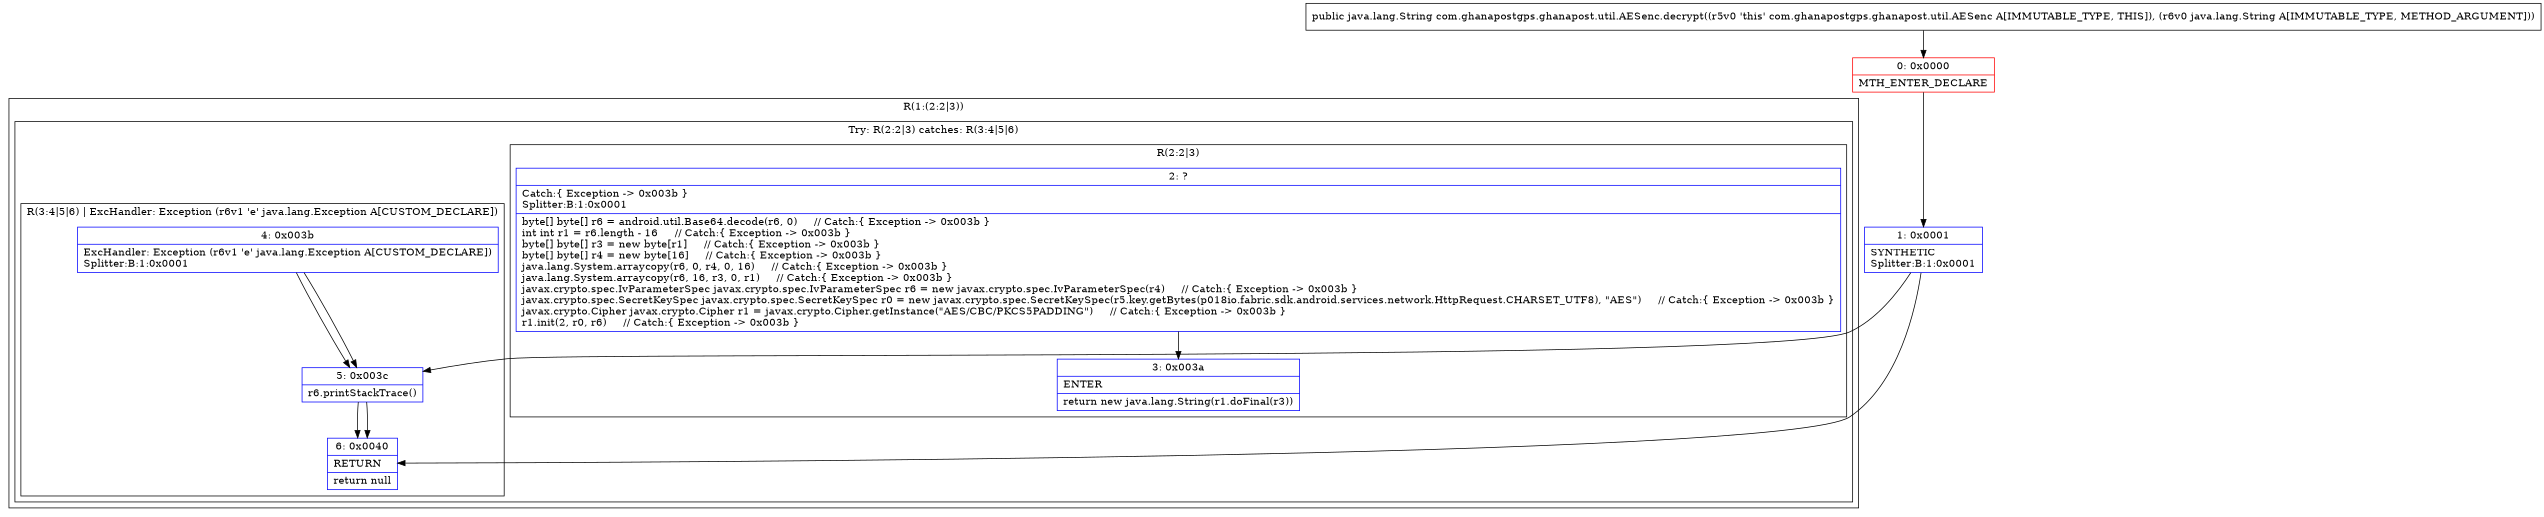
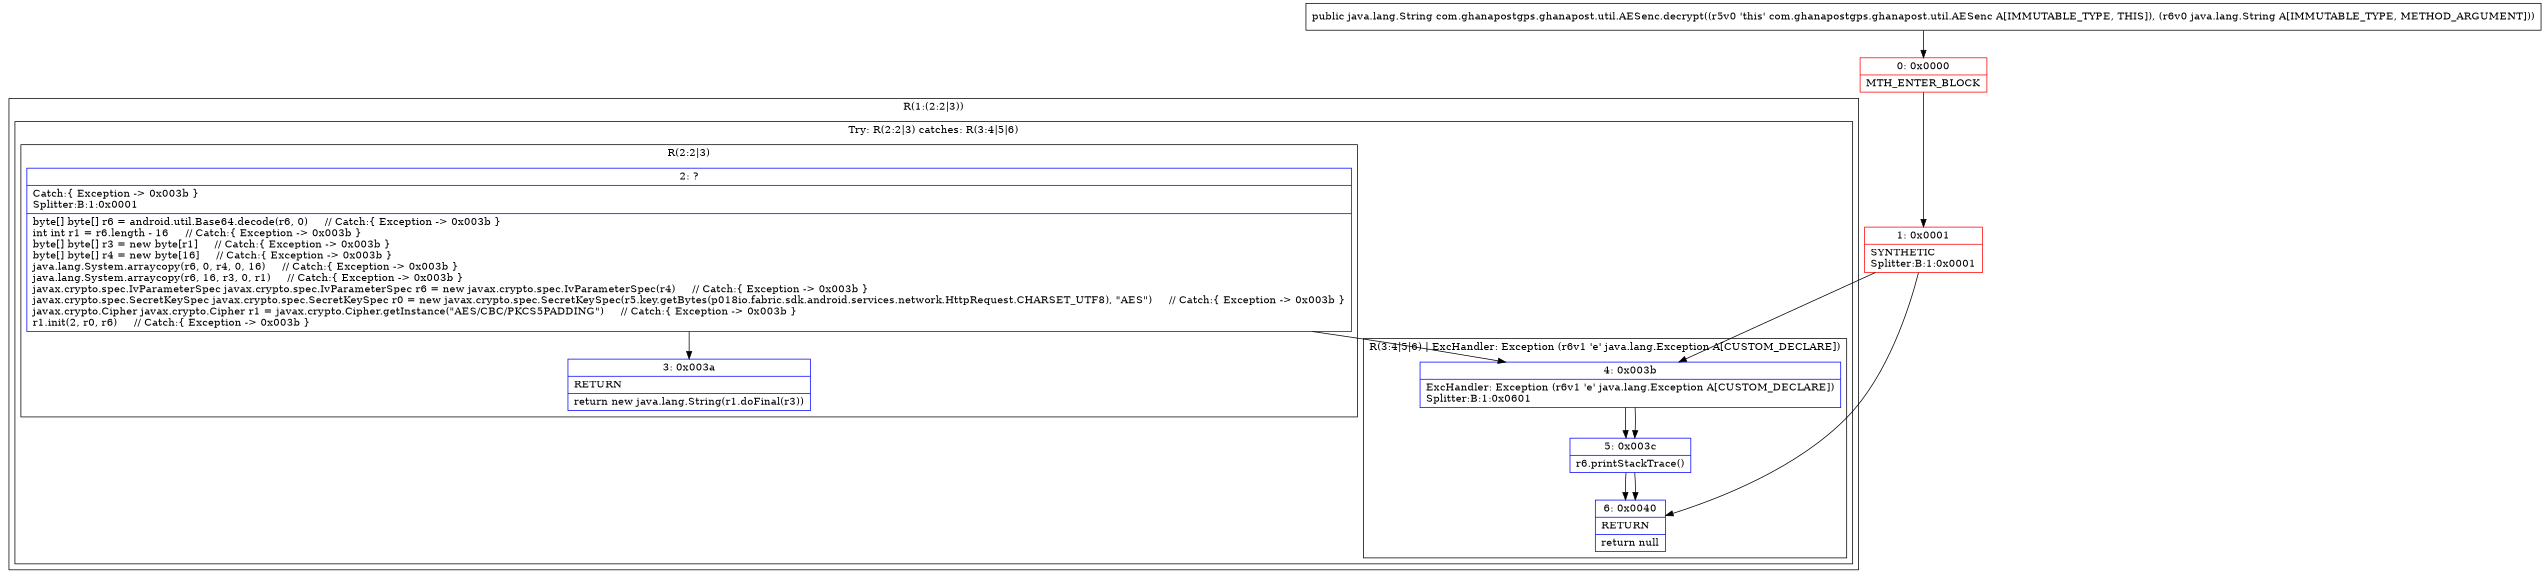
node "0: 0x0000": text "MTH_ENTER_DECLARE" -> "MTH_ENTER_BLOCK"
node "1: 0x0001": color blue -> red
node "4: 0x003b": text "Splitter:B:1:0x0001" -> "Splitter:B:1:0x0601"
edge "2: ?" -> "4: 0x003b": added
edge "1: 0x0001" -> "5: 0x003c": now "1: 0x0001" -> "4: 0x003b"
node "3: 0x003a": text "ENTER" -> "RETURN"
